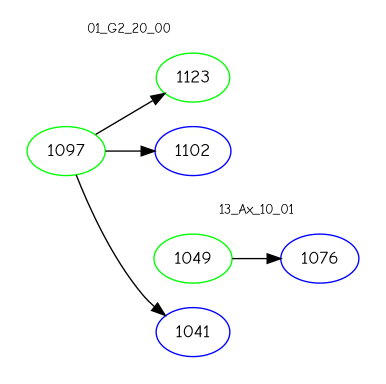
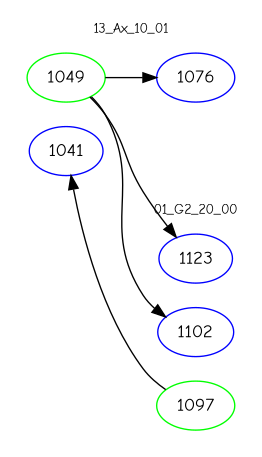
node "1123": color green -> blue
edge "1097" -> "1123": now "1049" -> "1123"
edge "1097" -> "1102": now "1049" -> "1102"
